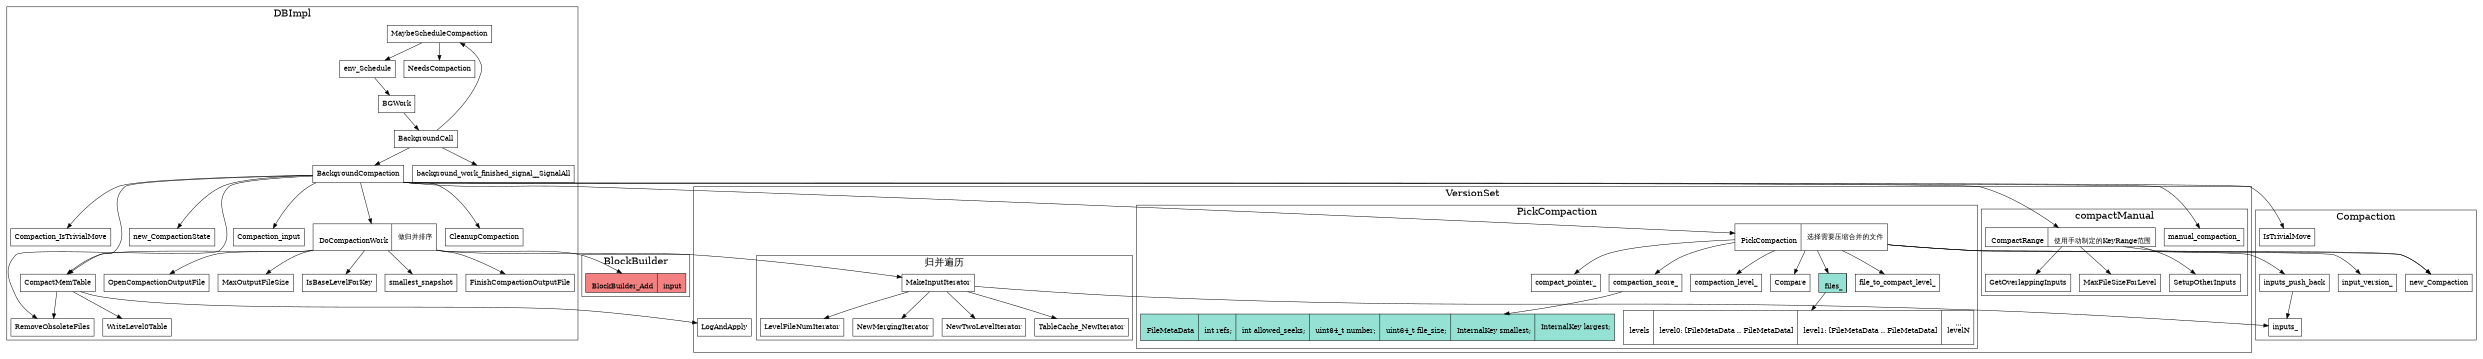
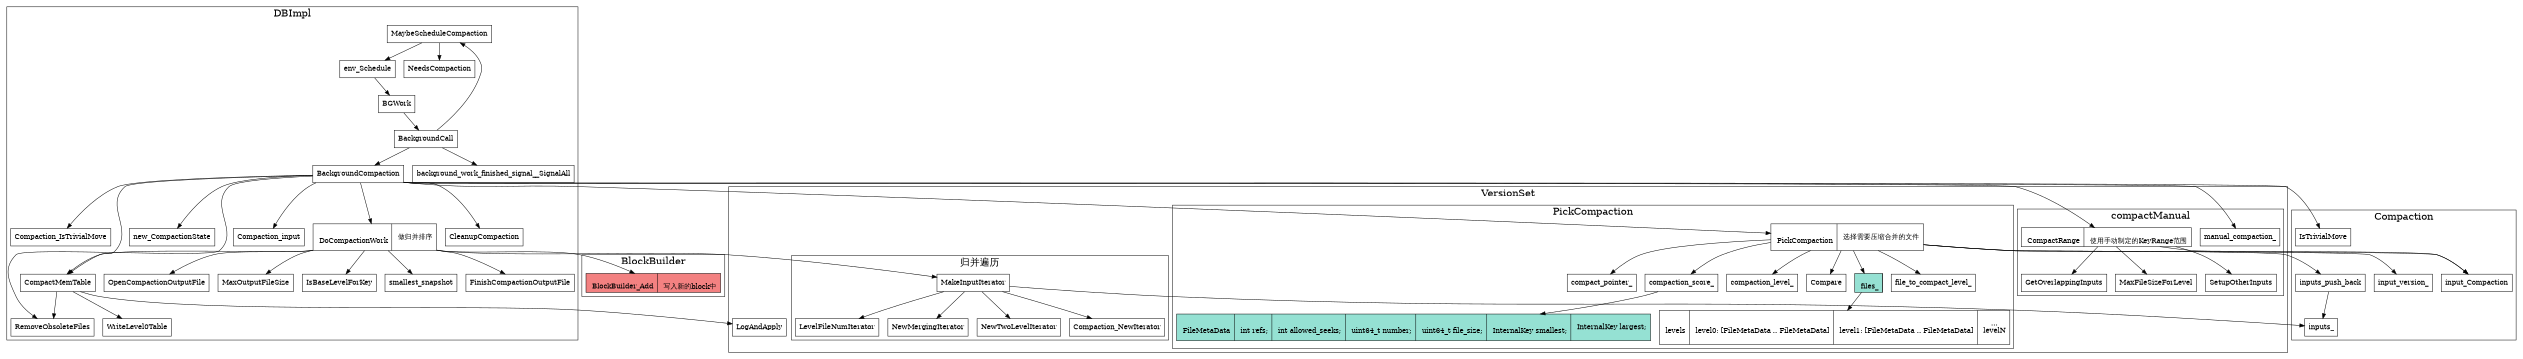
node "new_Compaction": label "new_Compaction" -> "input_Compaction"
node "BlockBuilder_Add": text "input" -> "写入新的block中"
node "TableCache_NewIterator": label "TableCache_NewIterator" -> "Compaction_NewIterator"
